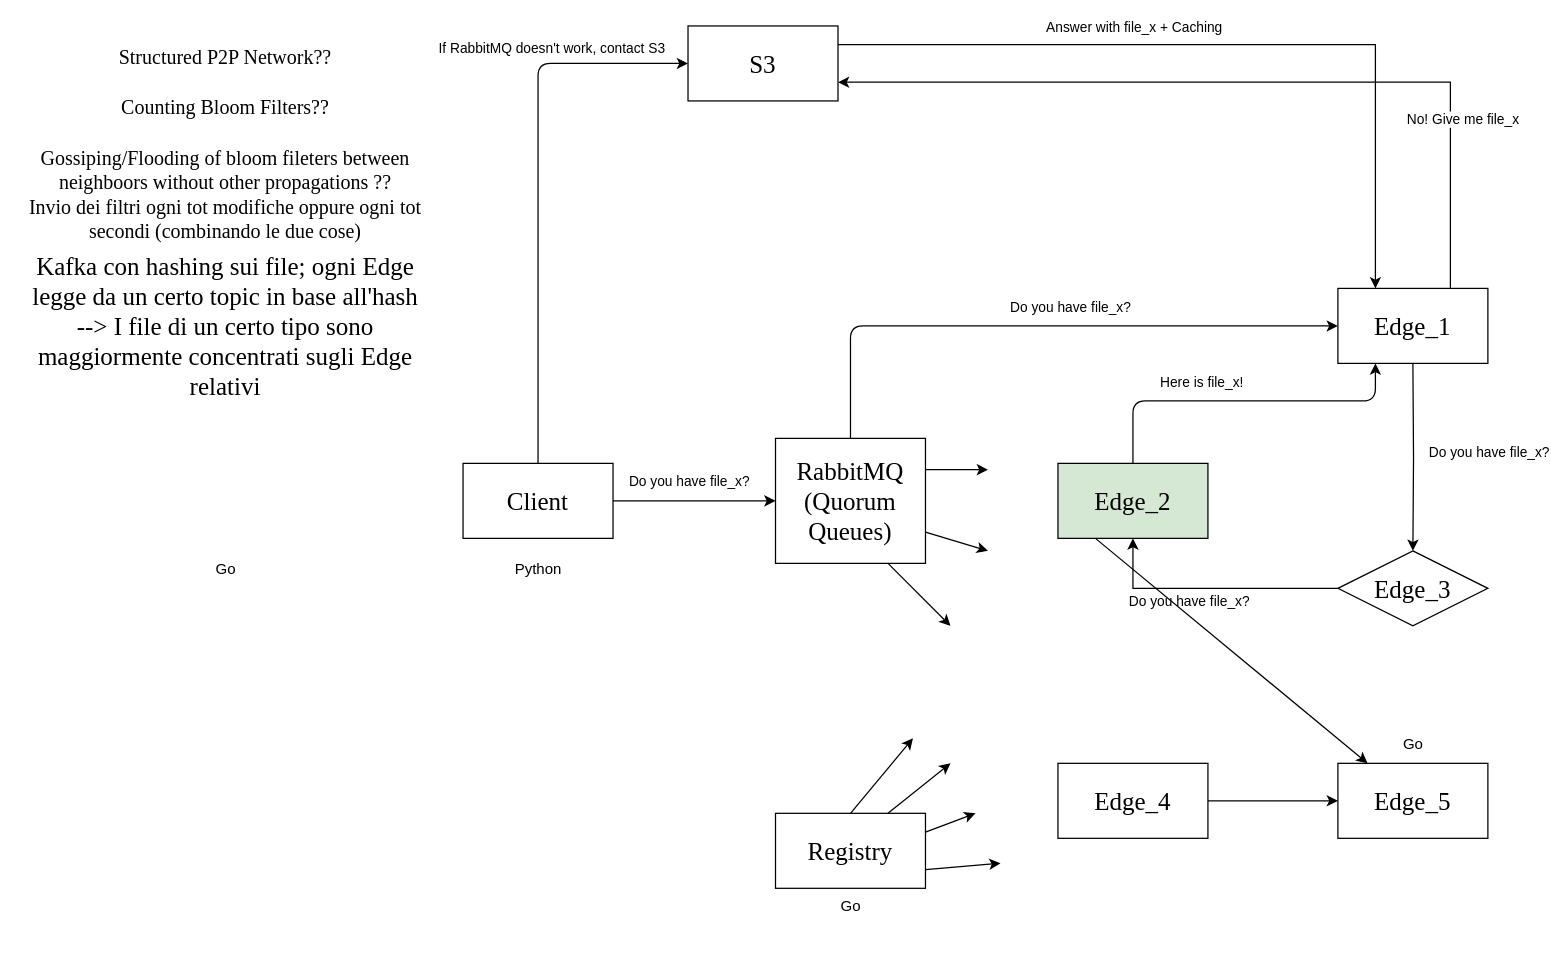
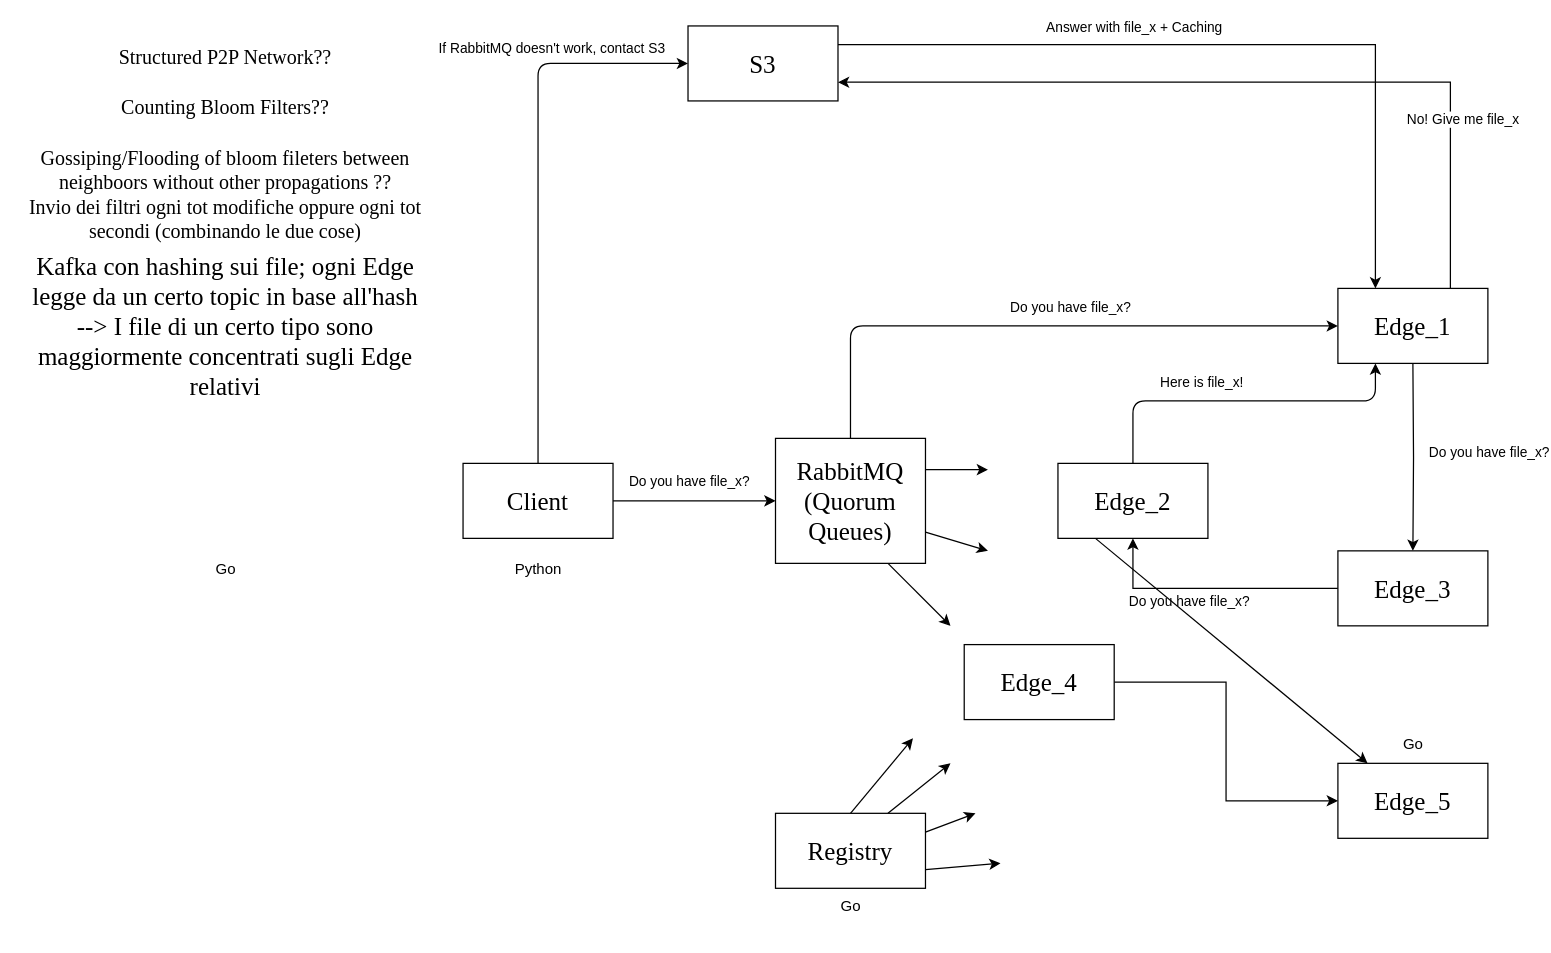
node "Edge_2": fillcolor #d5e8d4 -> #ffffff
node "Edge_3": shape diamond -> rectangle
node "Edge_4": moved (1133, 801) -> (1039, 682)
